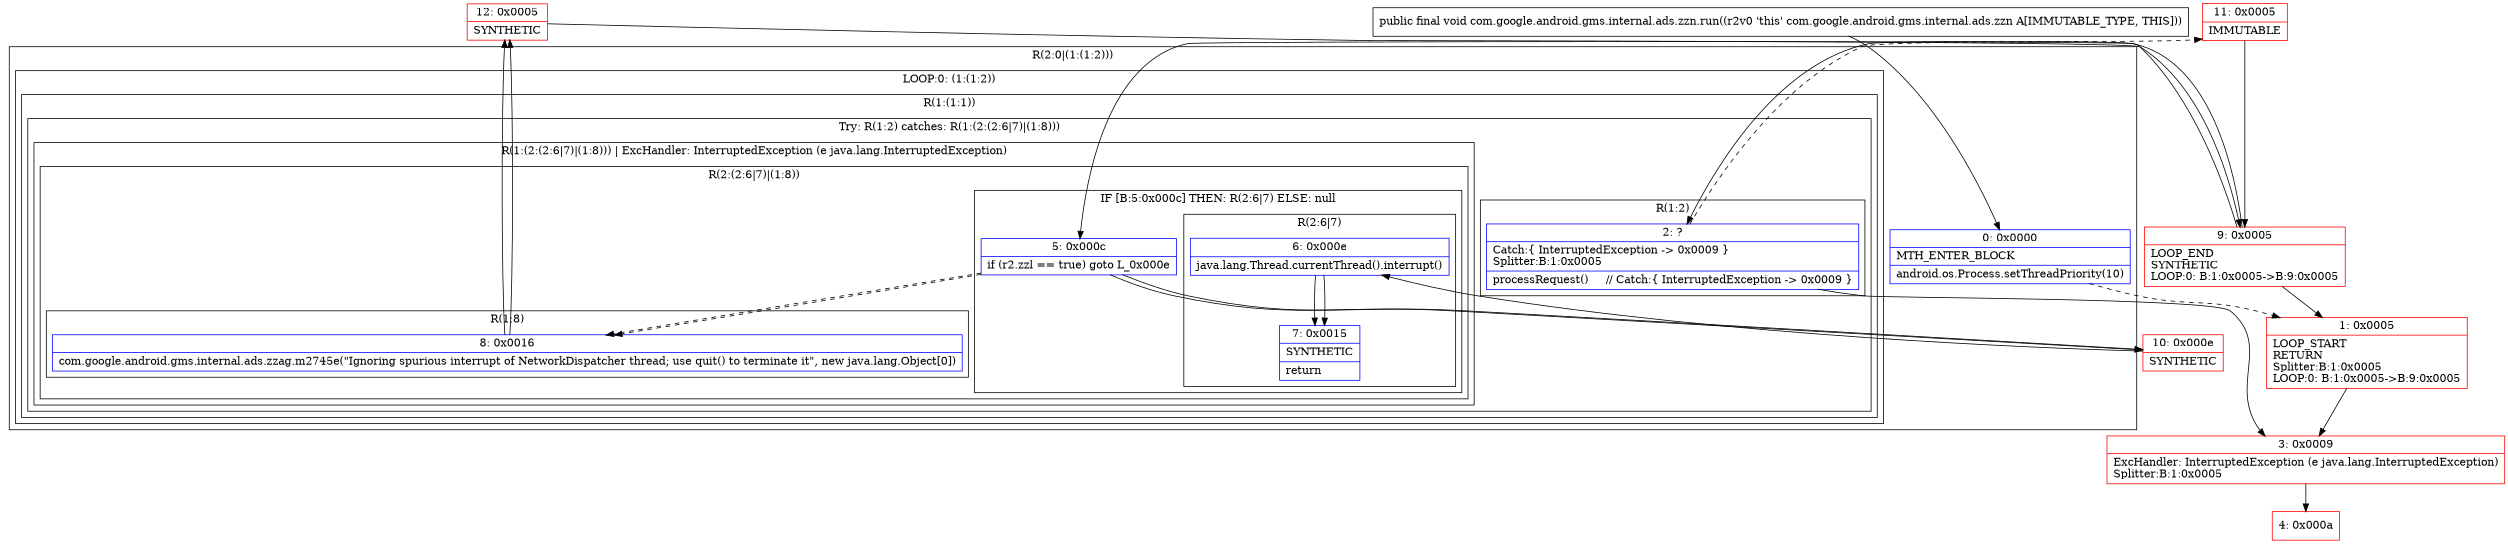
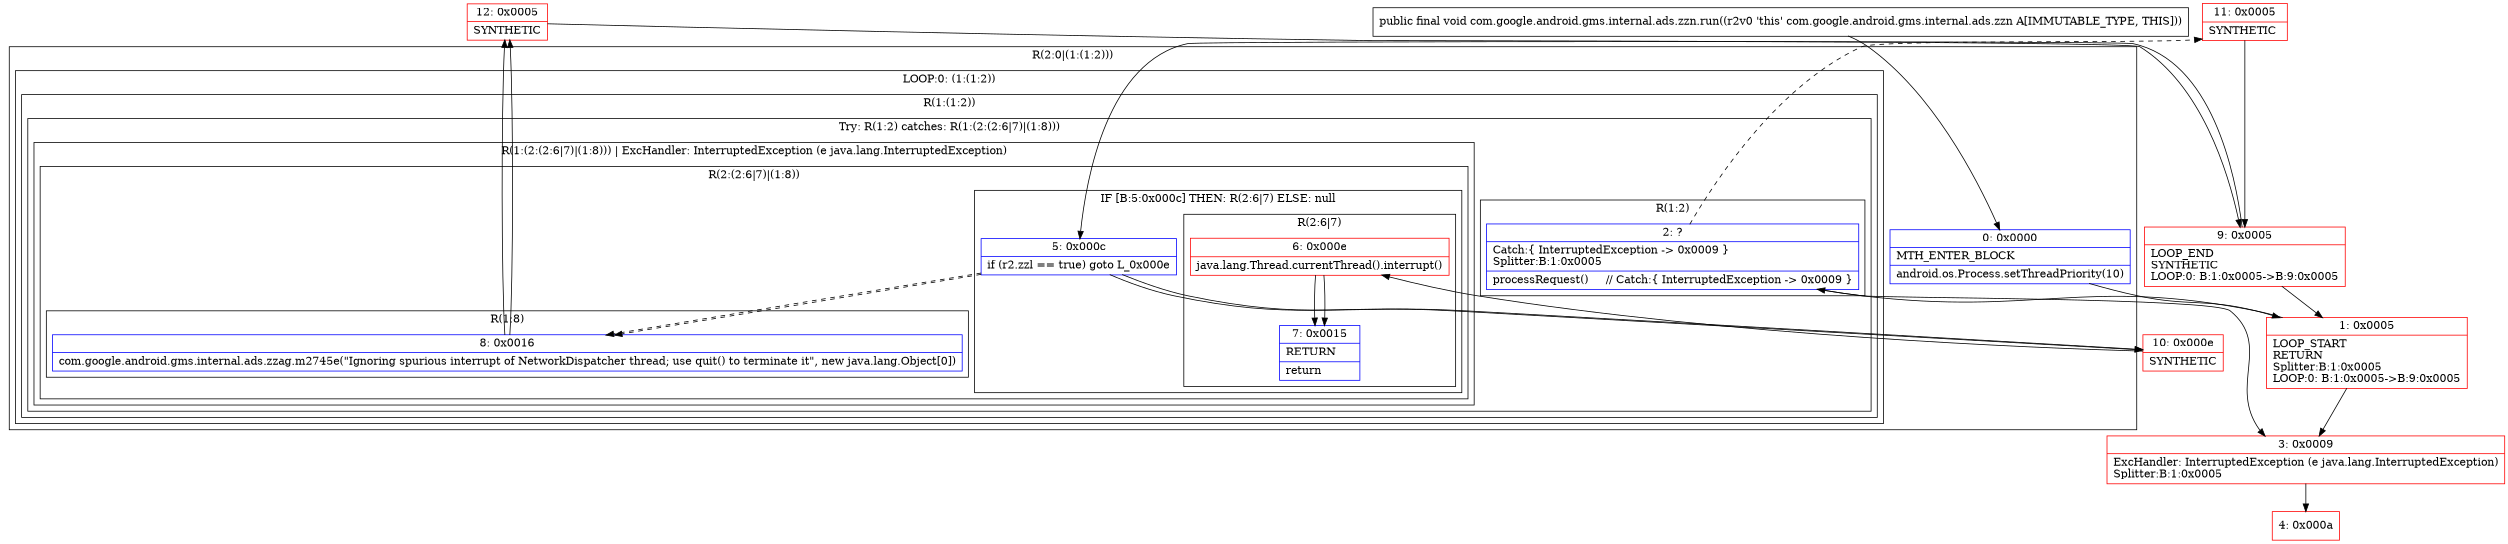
node "11: 0x0005": text "IMMUTABLE" -> "SYNTHETIC"
edge "9: 0x0005" -> "2: ?": now "1: 0x0005" -> "2: ?"
cluster "R(1:(1:1))": label "R(1:(1:1))" -> "R(1:(1:2))"
node "6: 0x000e": color blue -> red
edge "0: 0x0000" -> "1: 0x0005": style dashed -> solid
node "7: 0x0015": text "SYNTHETIC" -> "RETURN"
